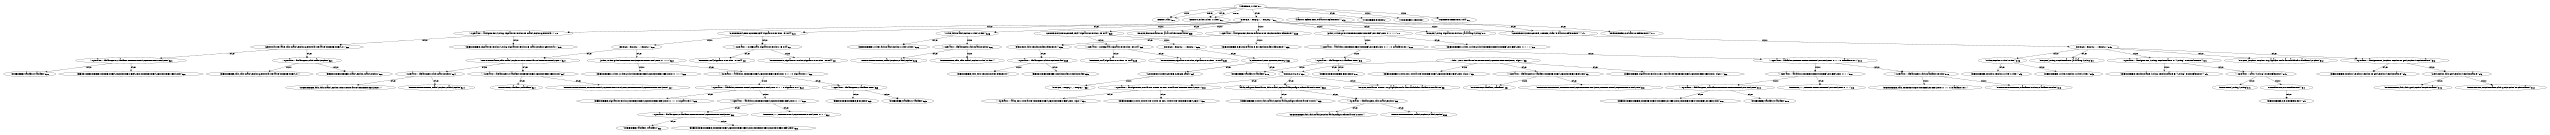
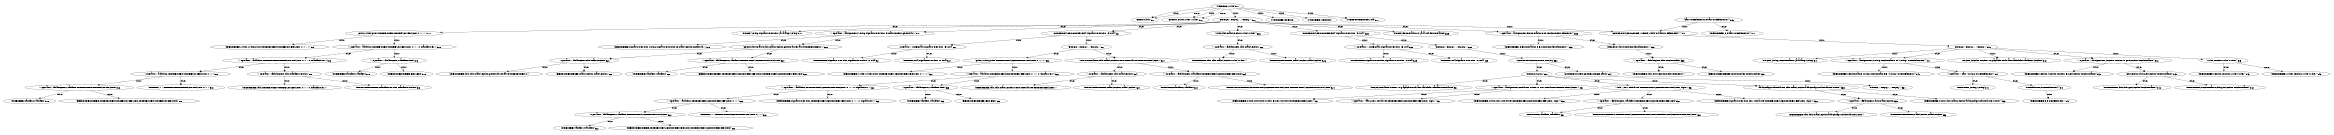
node "(IDENTIFIER,writer,this.mainSection.write(writer))": removed
edge "(<init>,new Attribute(ATTRIBUTE_SIGNATURE_VERSION, sign...)" -> "(BLOCK,try,try)": reversed
edge "(write,section.write(writer))" -> "(IDENTIFIER,writer,section.write(writer))": label "AST: " -> "DDG: "
